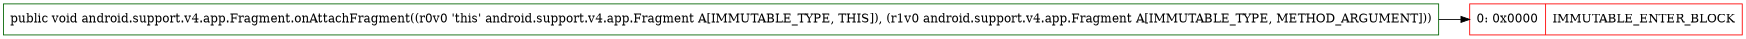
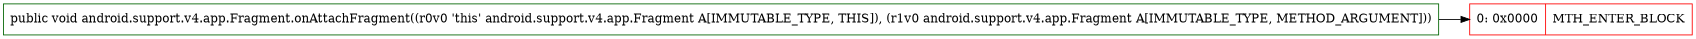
node "0: 0x0000": text "IMMUTABLE_ENTER_BLOCK" -> "MTH_ENTER_BLOCK"
